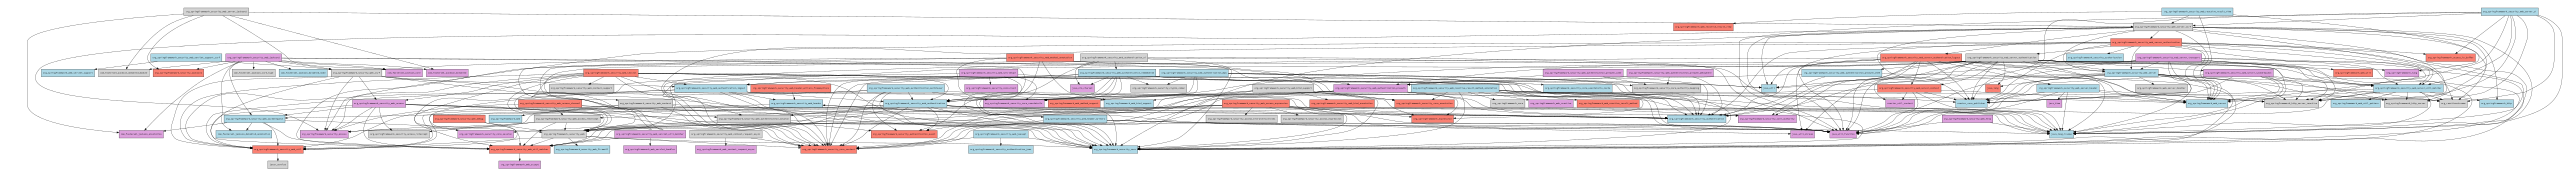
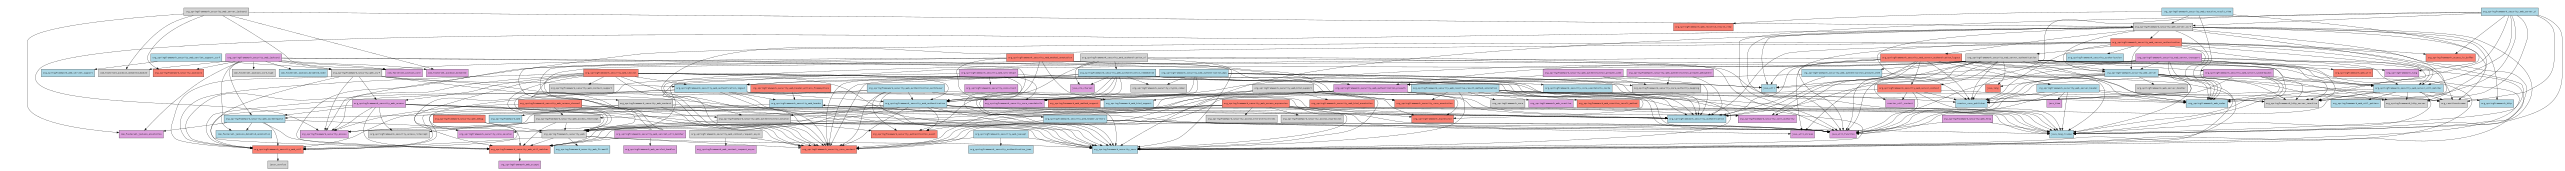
node "org_springframework_web_server": label "org_springframework_web_server" -> "org_springframework_web_codec"
